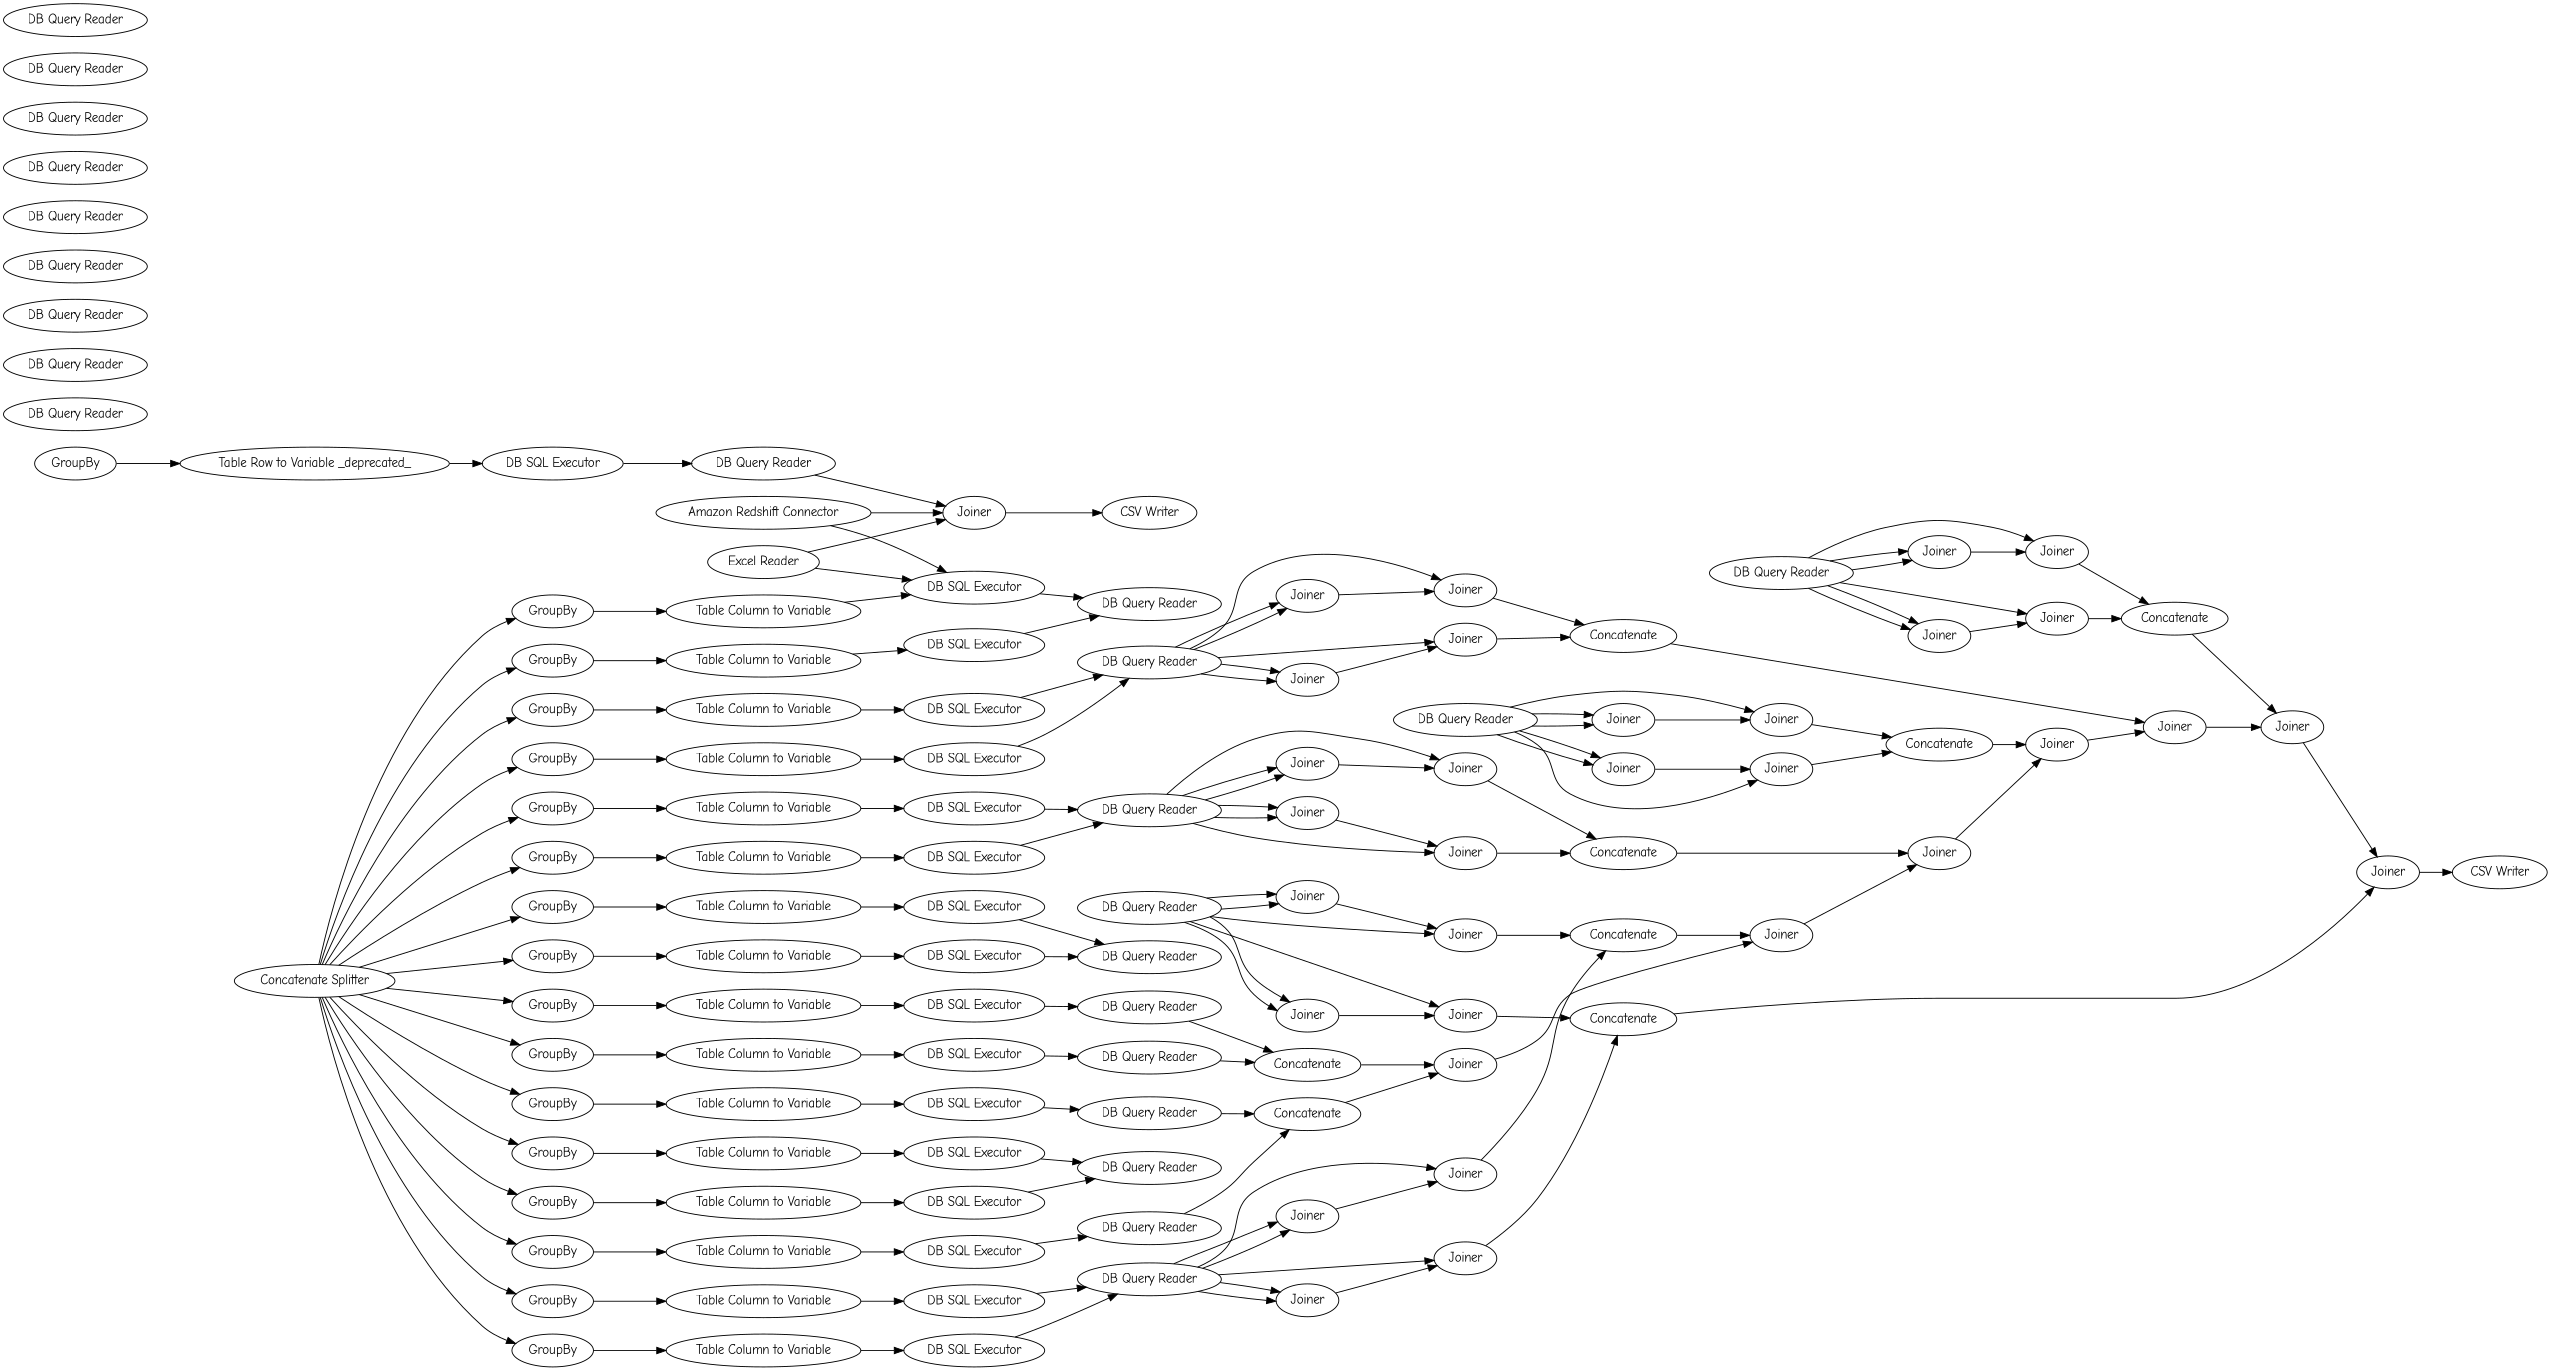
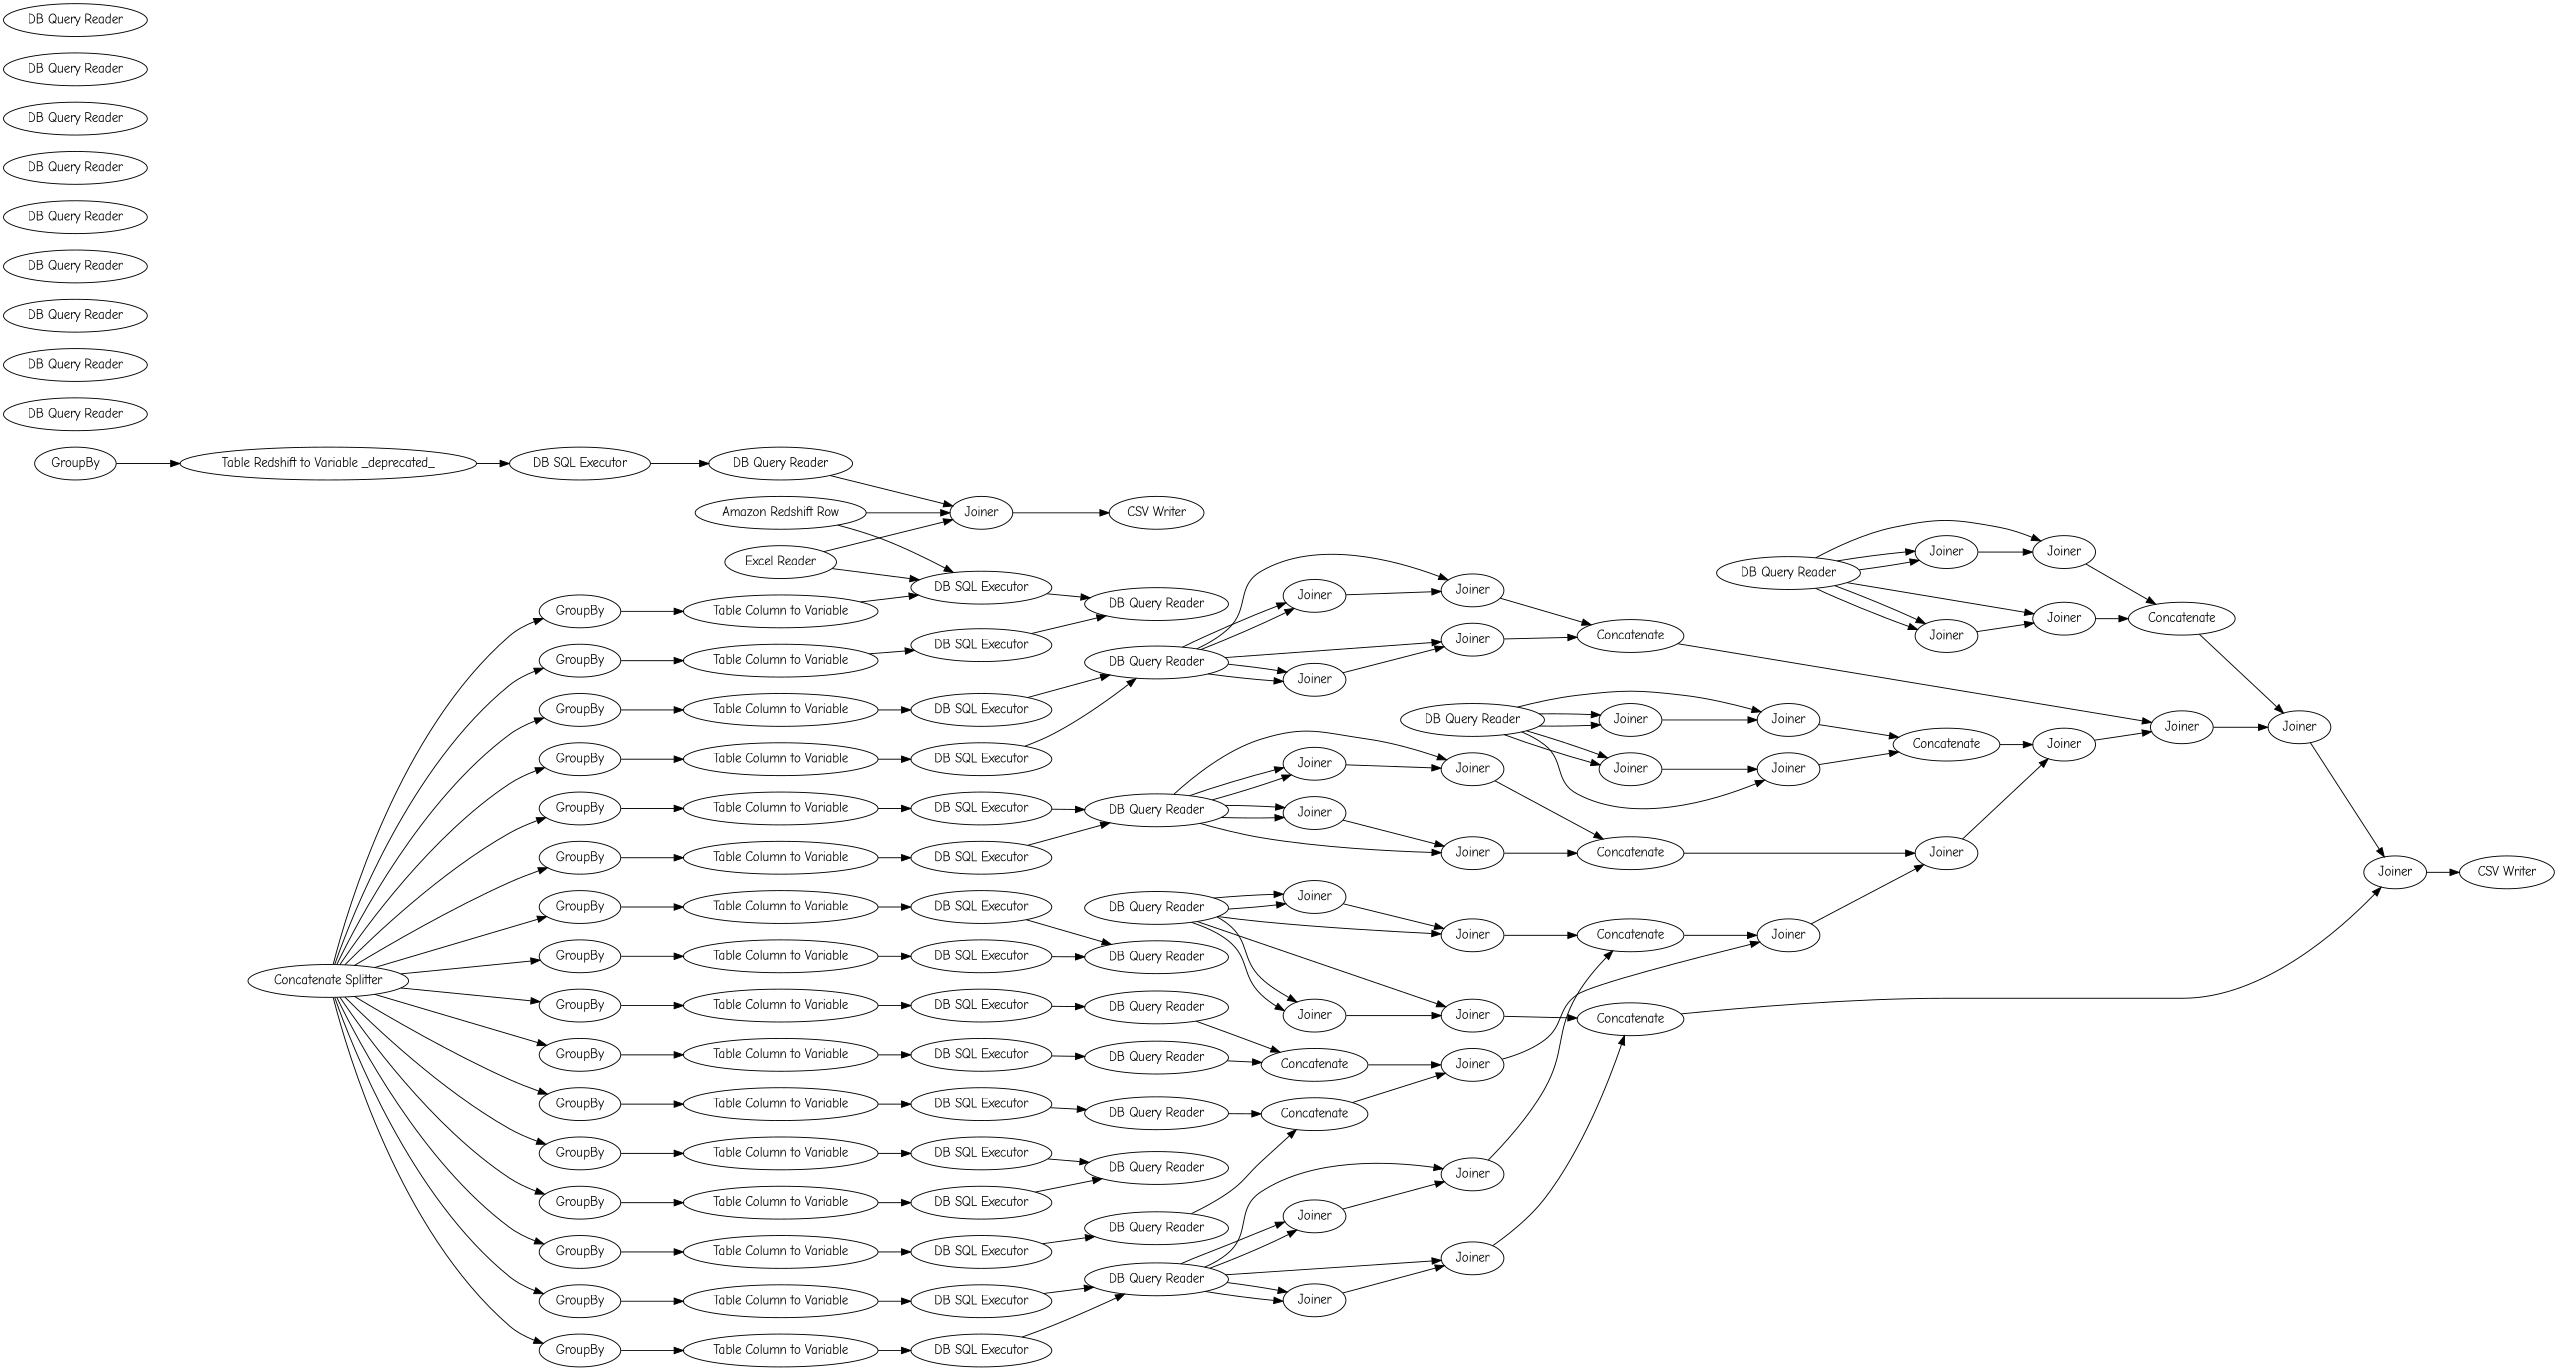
node "Table Row to Variable _deprecated_": label "Table Row to Variable _deprecated_" -> "Table Redshift to Variable _deprecated_"
node "Amazon Redshift Connector": label "Amazon Redshift Connector" -> "Amazon Redshift Row"
